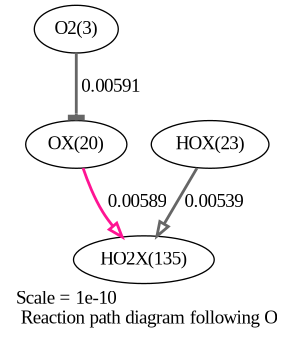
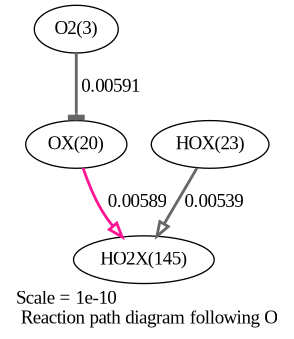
node "HO2X(135)": label "HO2X(135)" -> "HO2X(145)"
